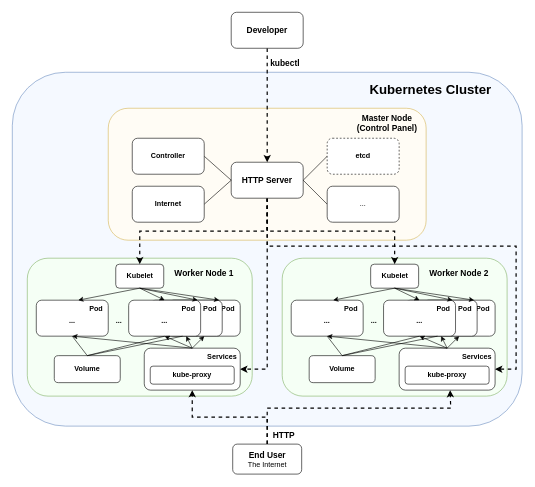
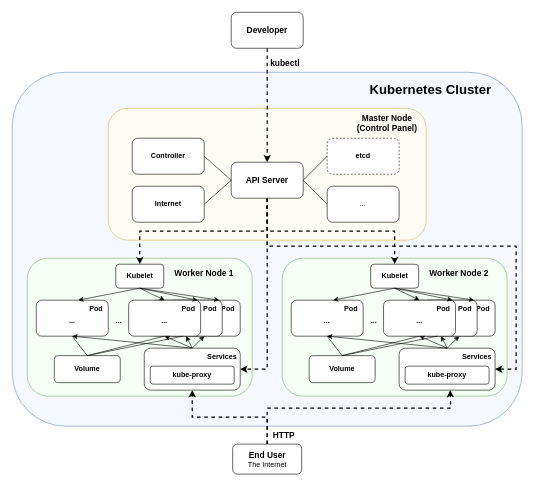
node "HTTP Server": label "HTTP Server" -> "API Server"
